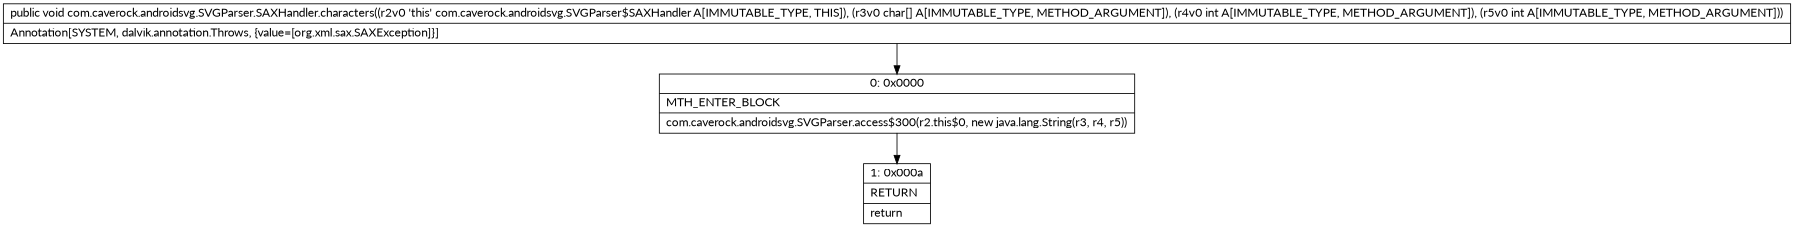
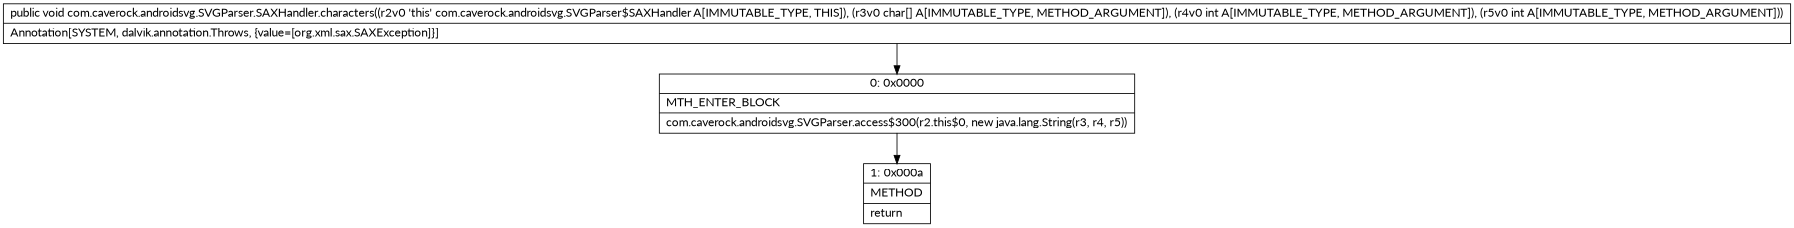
node "1: 0x000a": text "RETURN" -> "METHOD"
